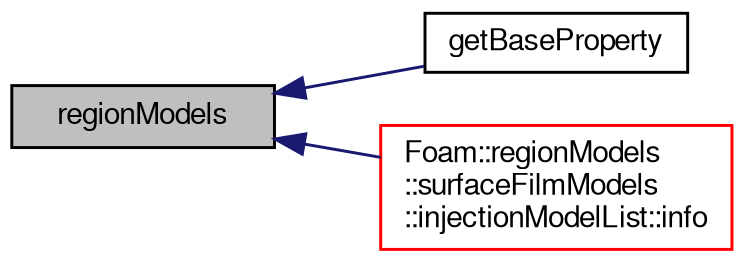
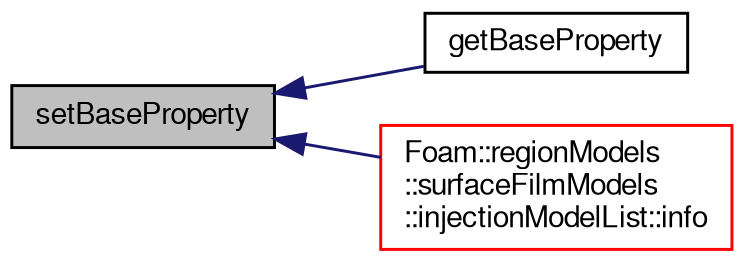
node "regionModels": label "regionModels" -> "setBaseProperty"
